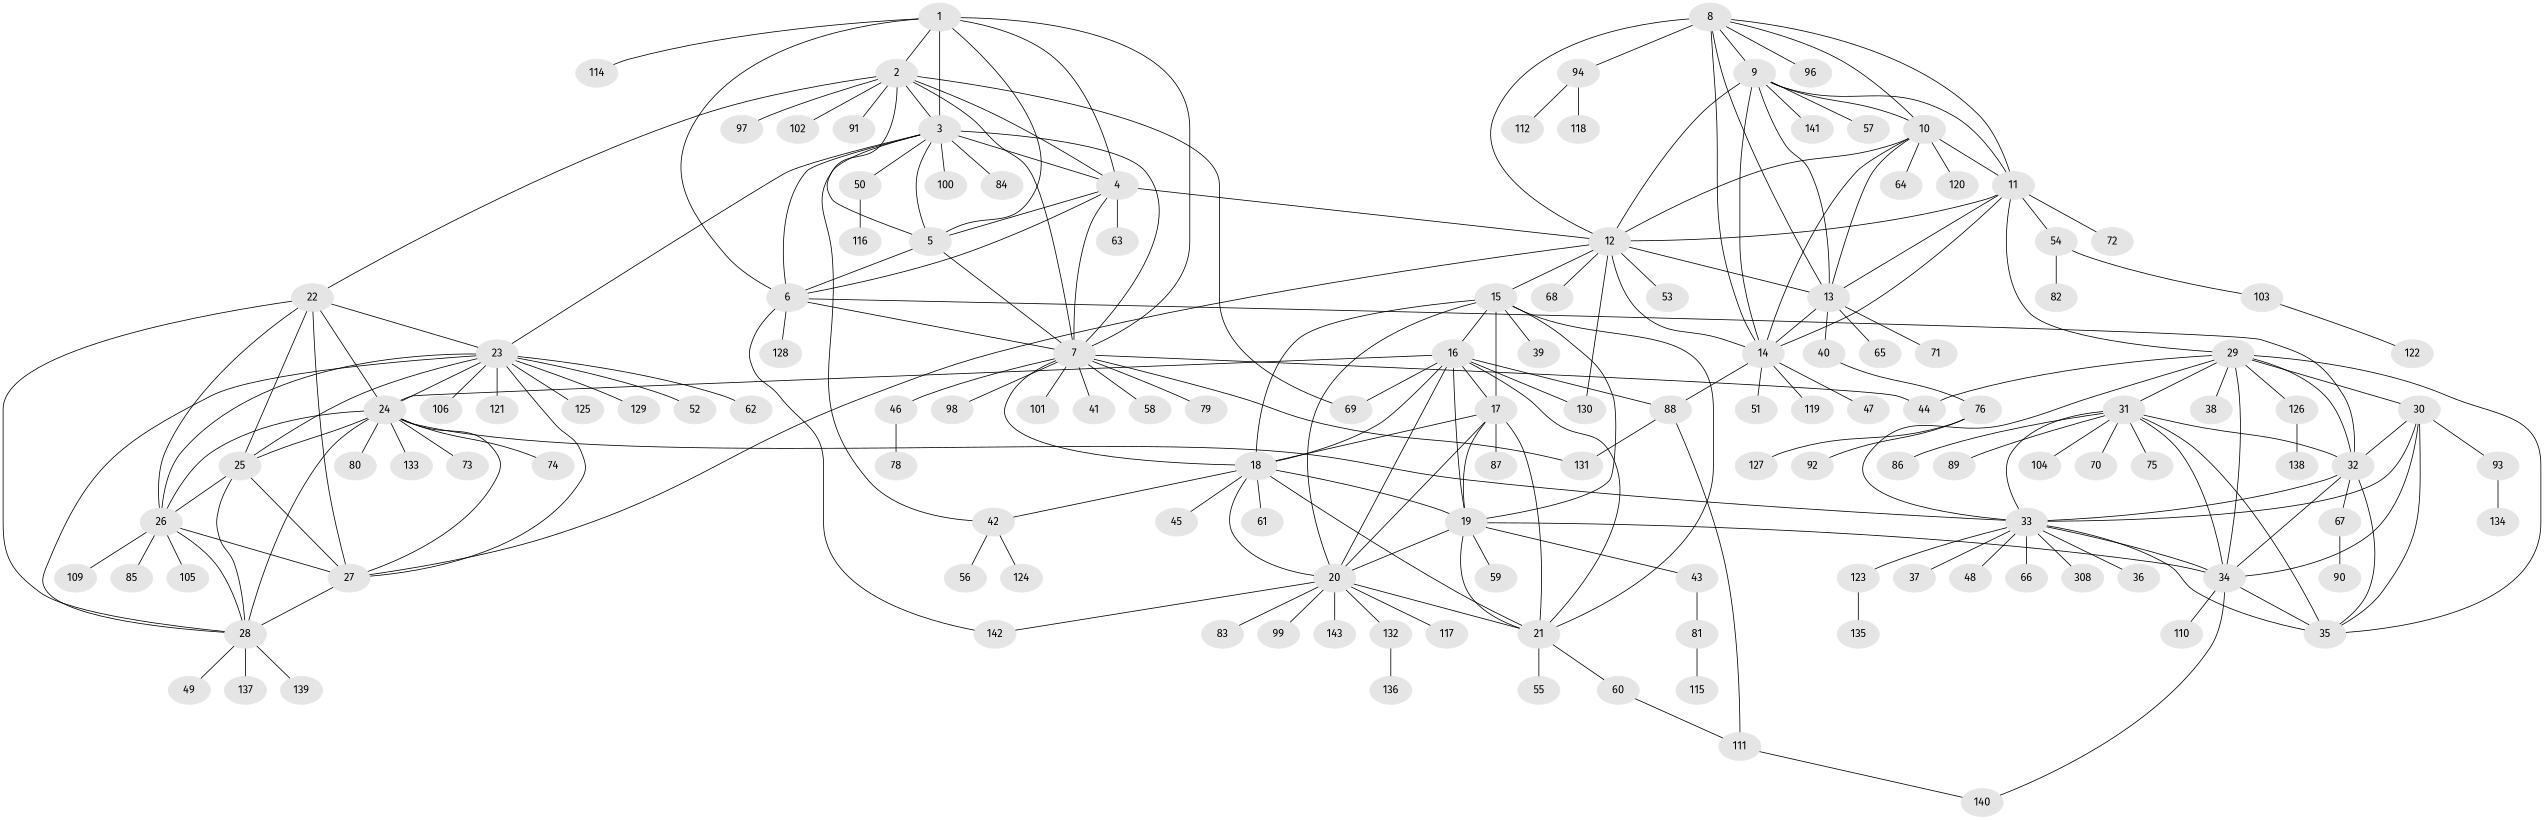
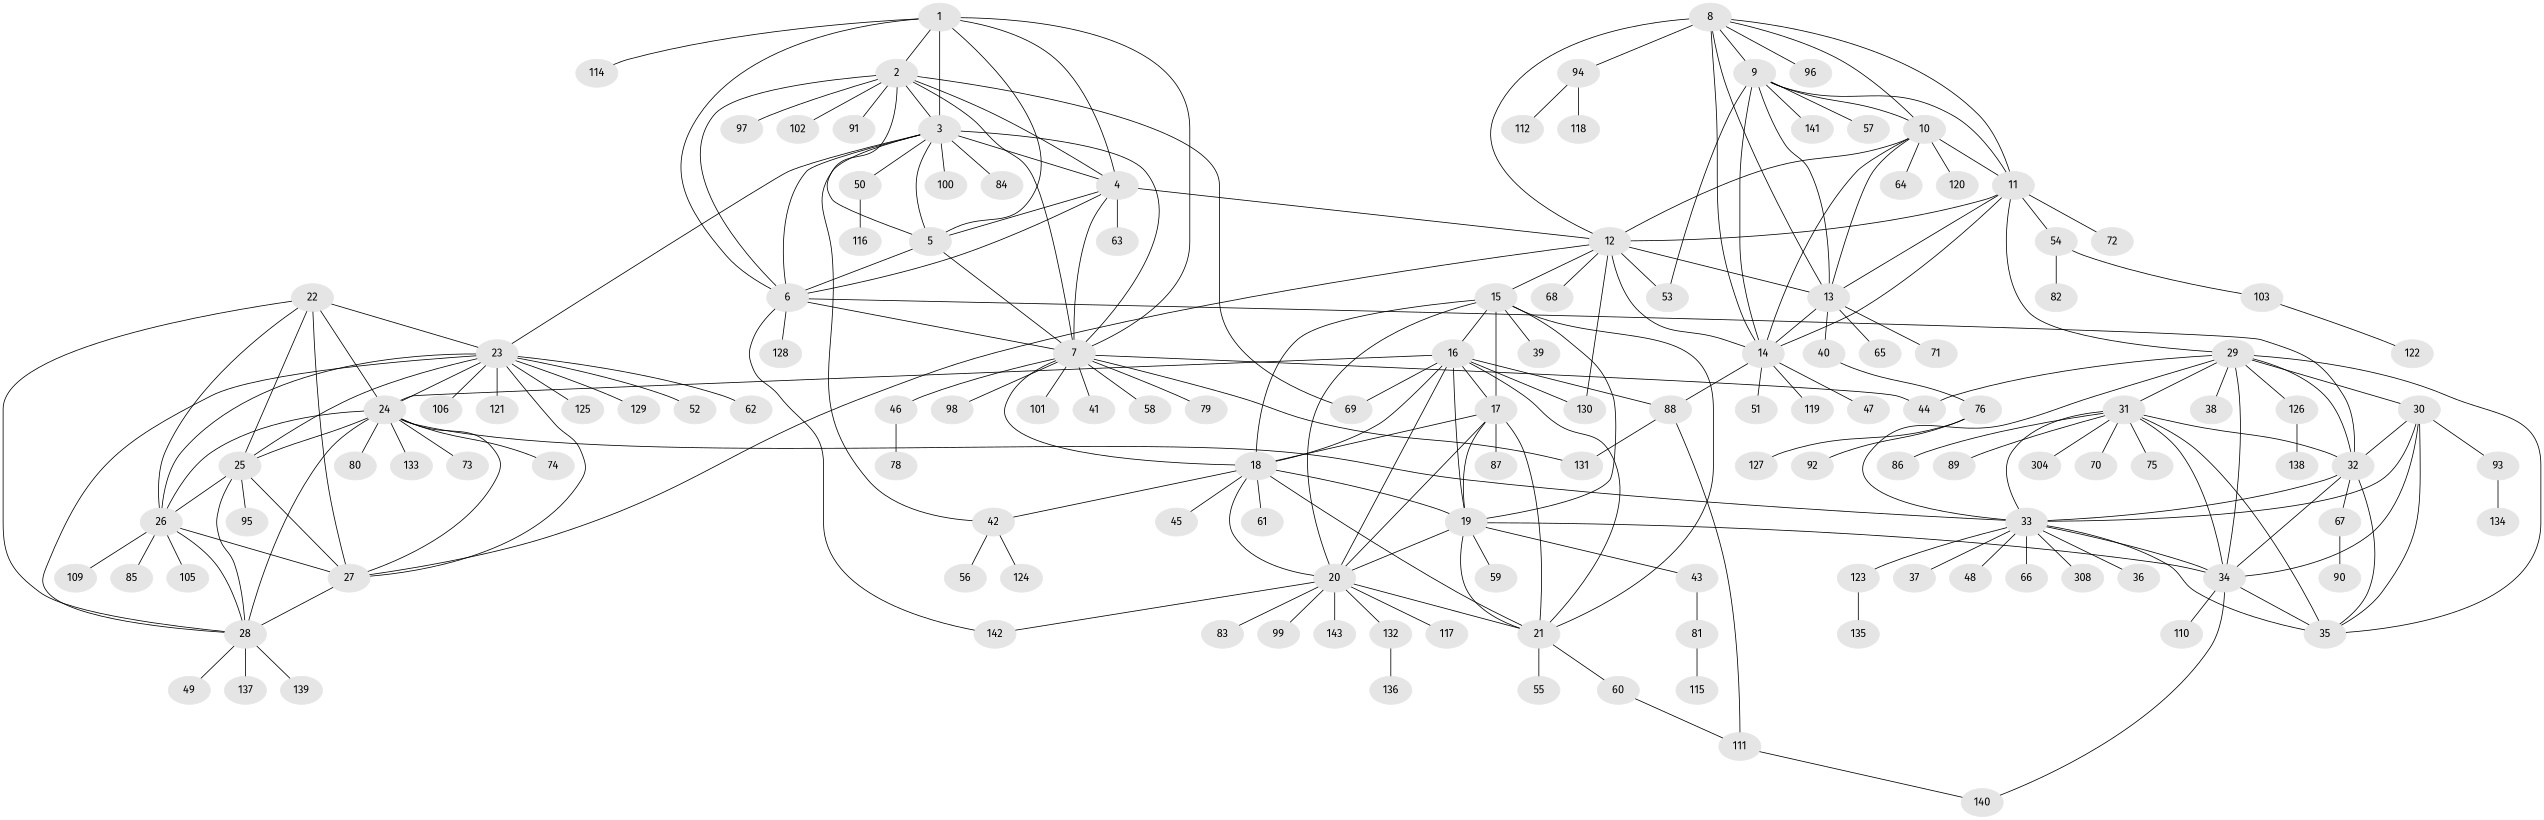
edge "9" -- "12": now "9" -- "53"
edge "2" -- "22": now "2" -- "6"
node "104": label "104" -> "304"
node "95": added
